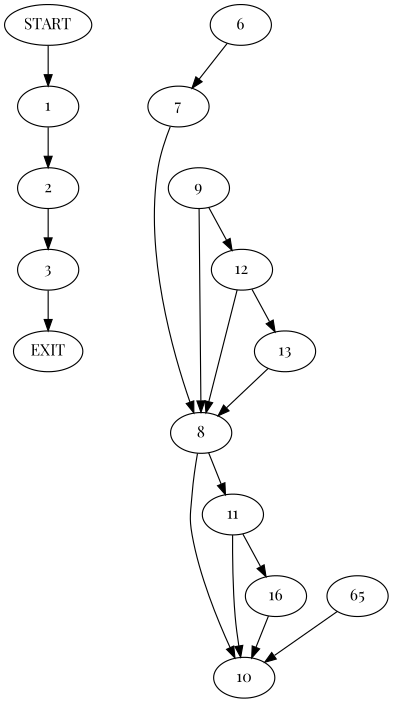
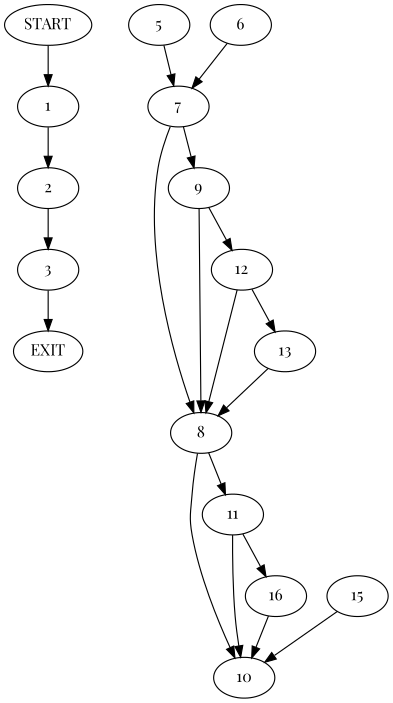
node "5": added
edge "7" -> "9": added
node "65": label "65" -> "15"
